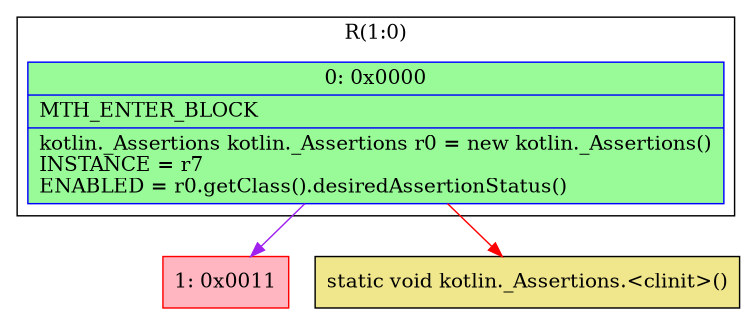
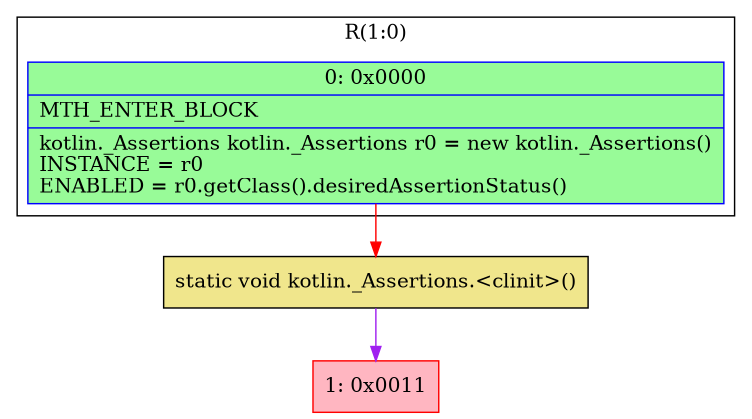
node "0: 0x0000": text "INSTANCE = r7" -> "INSTANCE = r0"
edge "0: 0x0000" -> "1: 0x0011": now "static void kotlin._Assertions.<clinit>()" -> "1: 0x0011"
